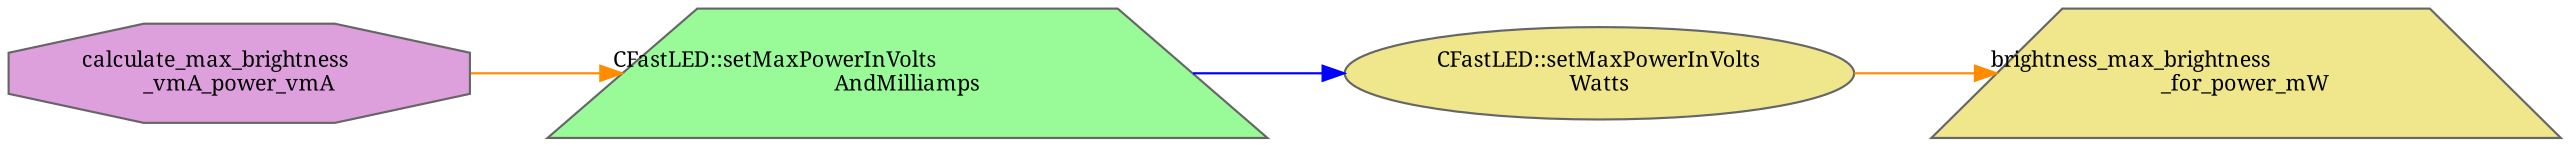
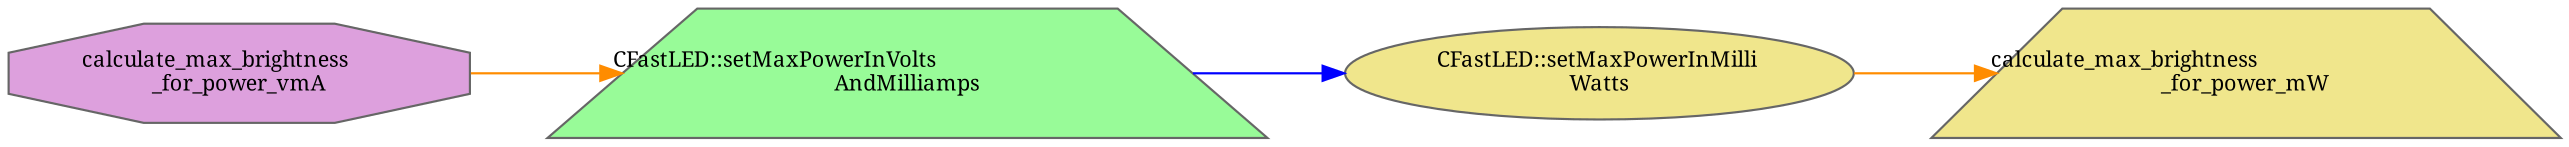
node "calculate_max_brightness _vmA_power_vmA": label "calculate_max_brightness _vmA_power_vmA" -> "calculate_max_brightness _for_power_vmA"
node "CFastLED::setMaxPowerInVolts Watts": label "CFastLED::setMaxPowerInVolts Watts" -> "CFastLED::setMaxPowerInMilli Watts"
node "brightness_max_brightness _for_power_mW": label "brightness_max_brightness _for_power_mW" -> "calculate_max_brightness _for_power_mW"
